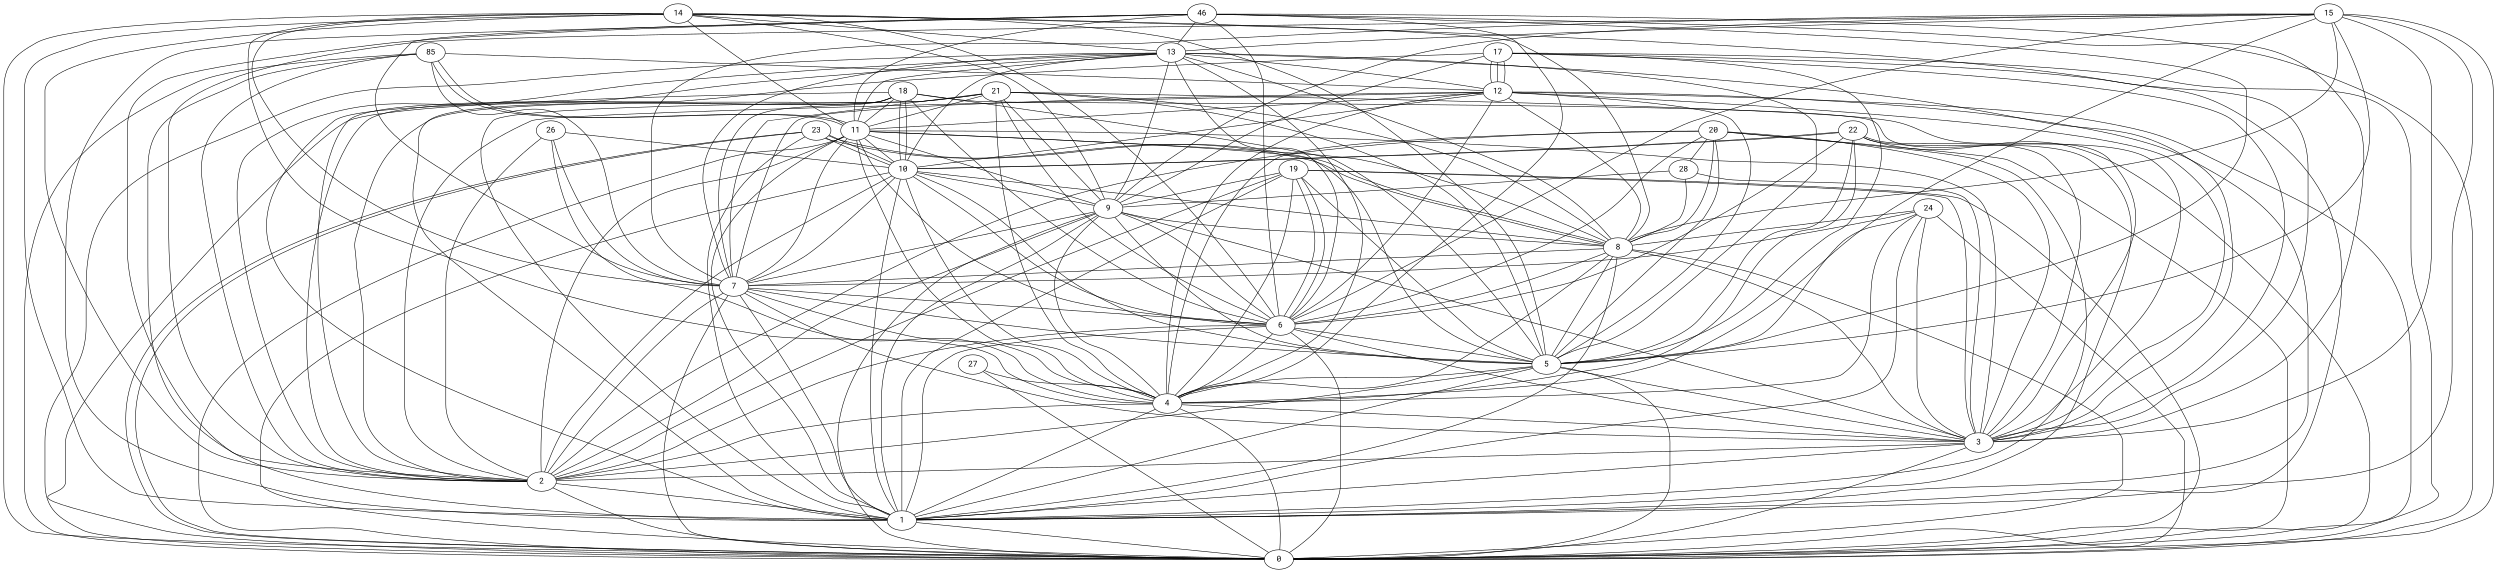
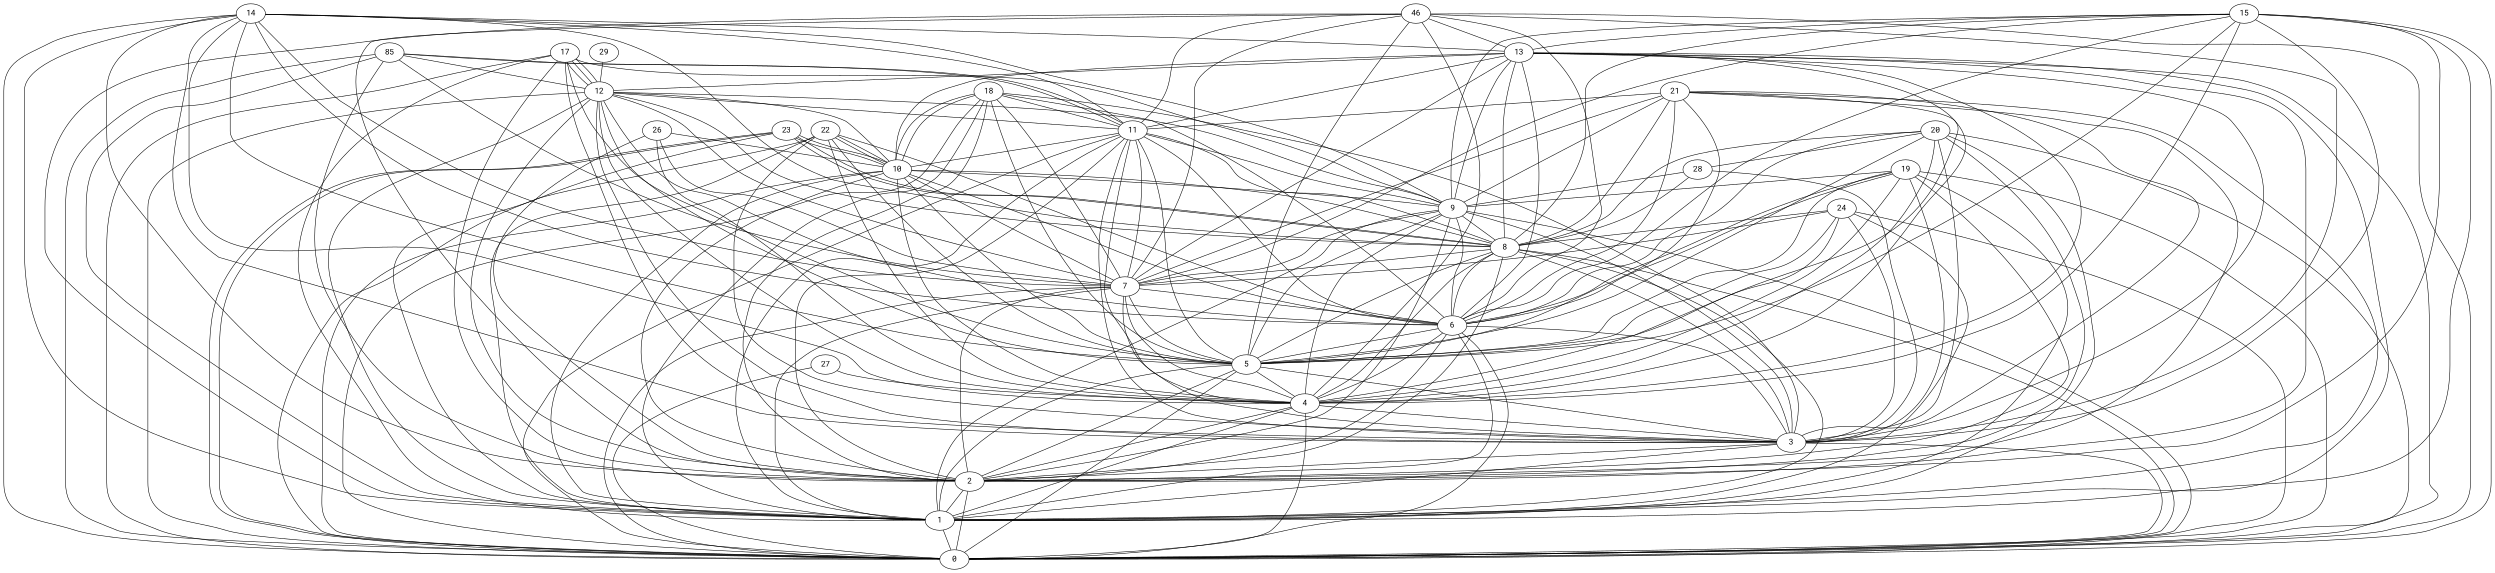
node "29": added
edge "12" -- "9": added
edge "8" -- "2": added
